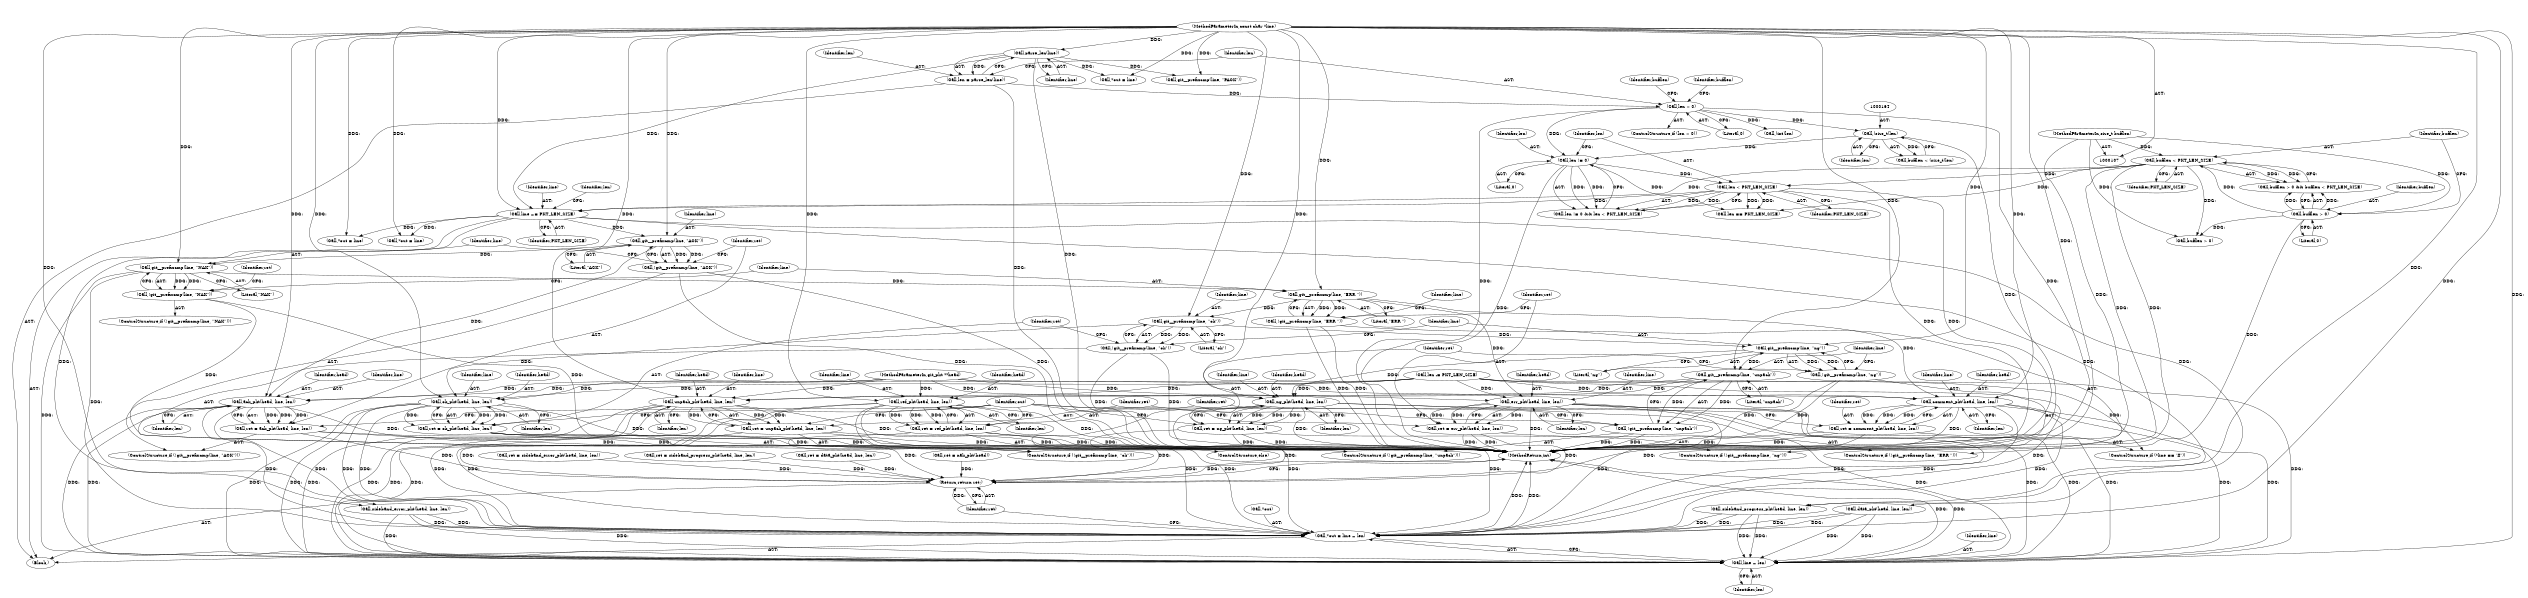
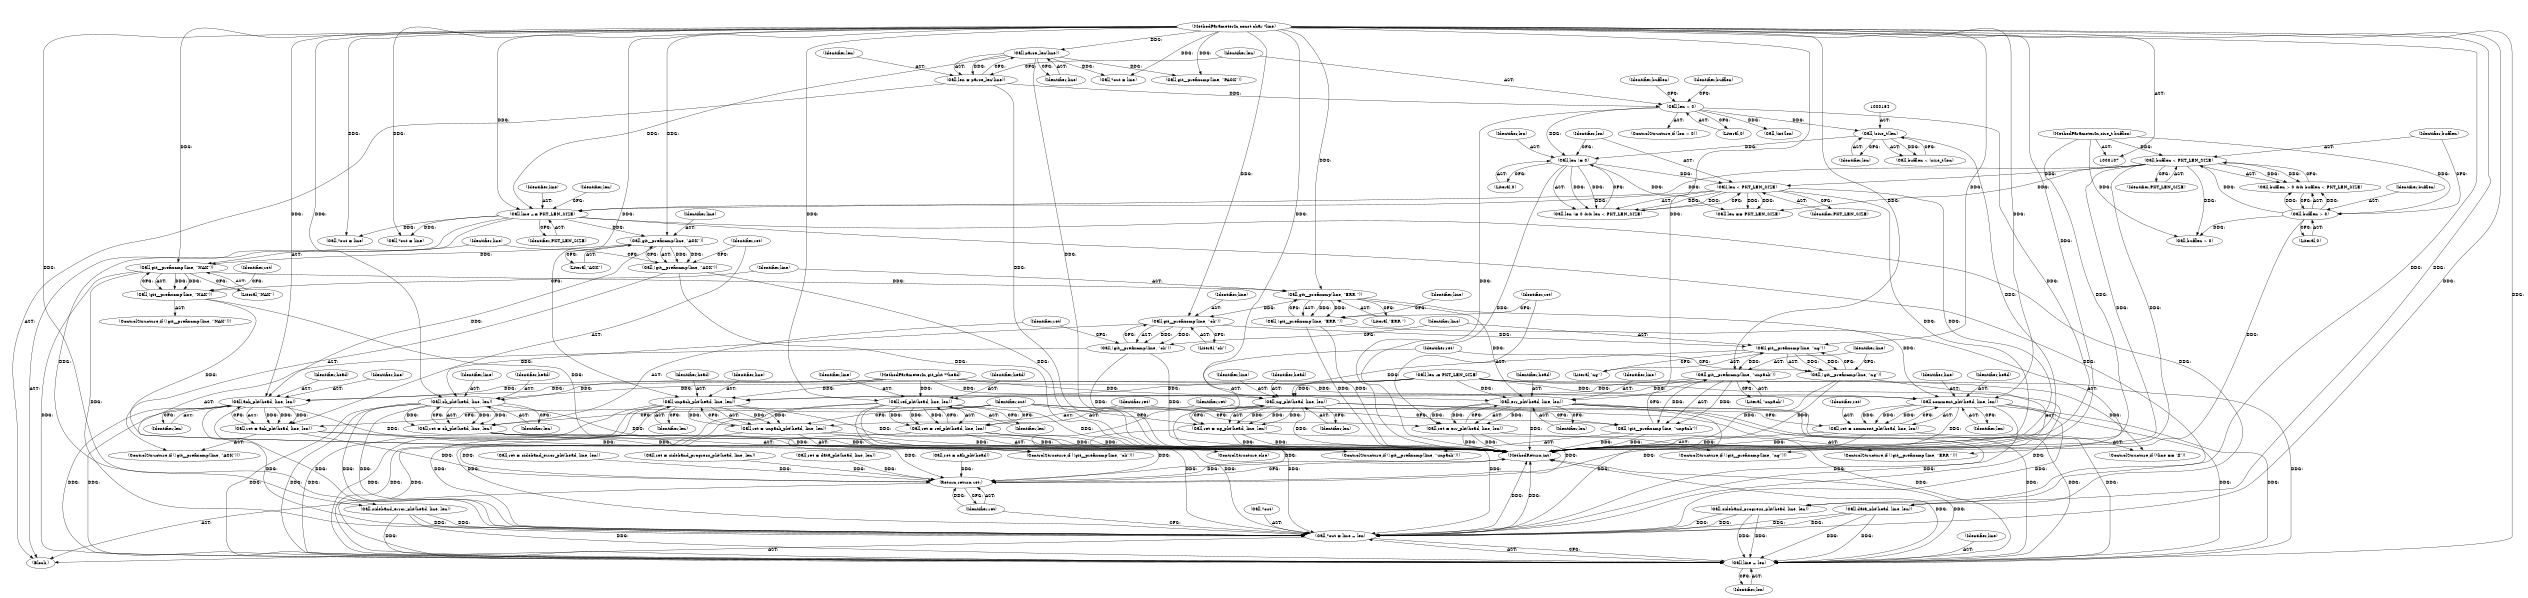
edge "(MethodParameterIn,const char *line)" -> "(Call,data_pkt(head, line, len))": added, label "DDG:"
edge "(MethodParameterIn,const char *line)" -> "(Call,err_pkt(head, line, len))": added, label "DDG:"
